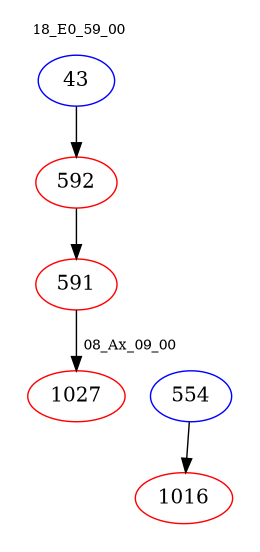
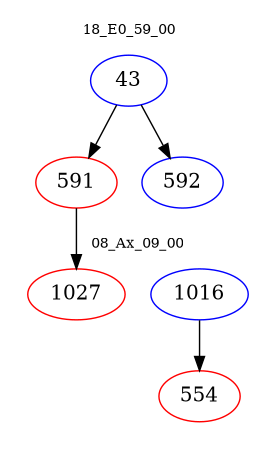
node "592": color red -> blue
edge "592" -> "591": now "43" -> "591"
node "554": color blue -> red
edge "554" -> "1016": reversed
node "1016": color red -> blue
